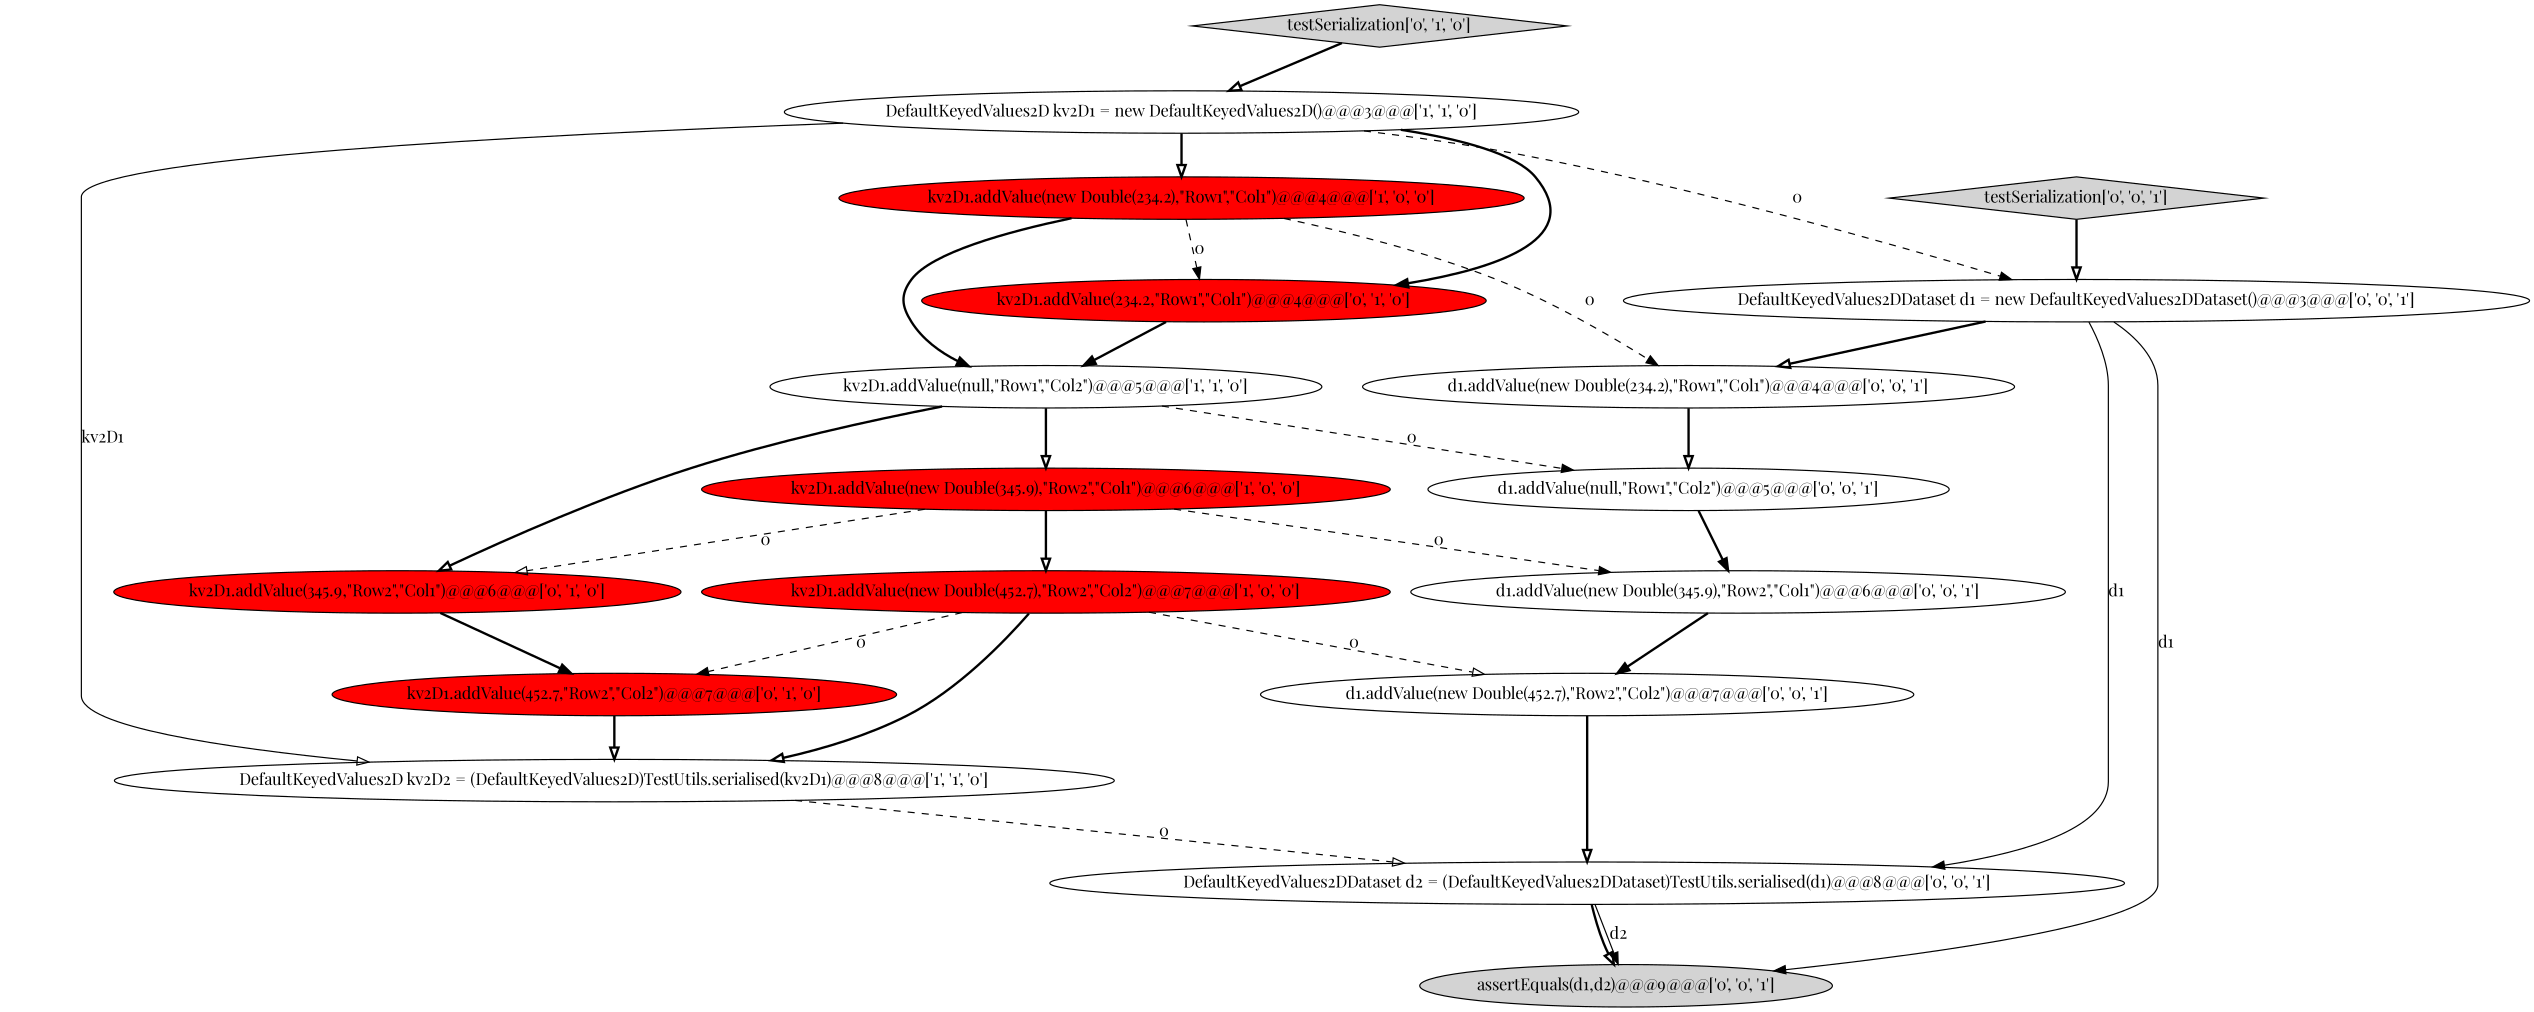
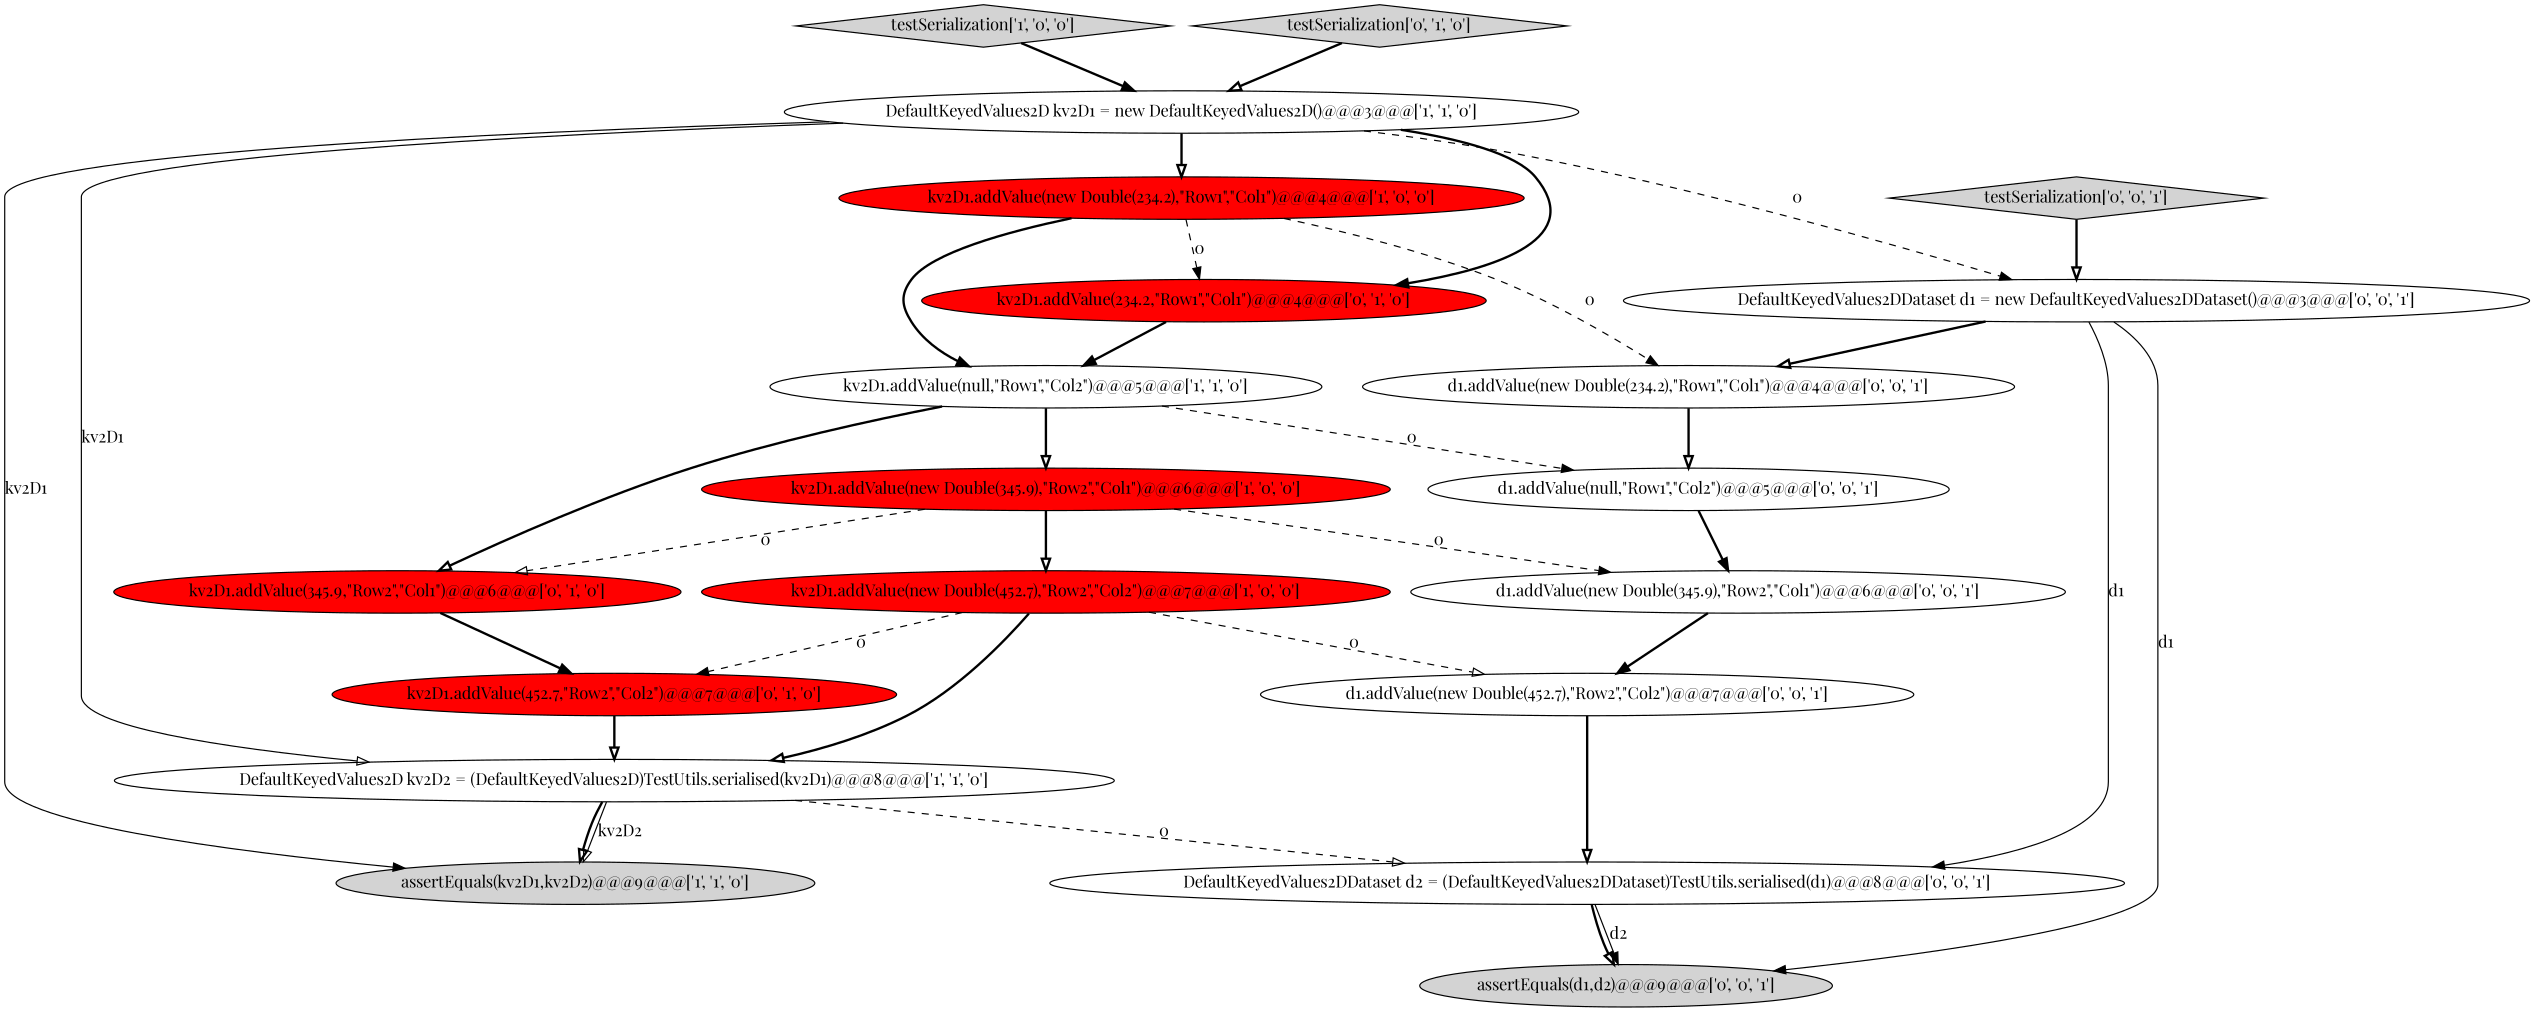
node "testSerialization['1', '0', '0']": added
node "assertEquals(kv2D1,kv2D2)@@@9@@@['1', '1', '0']": added
